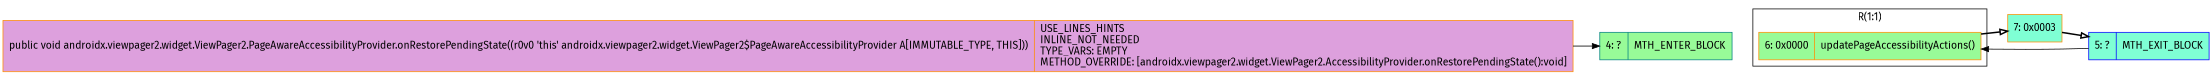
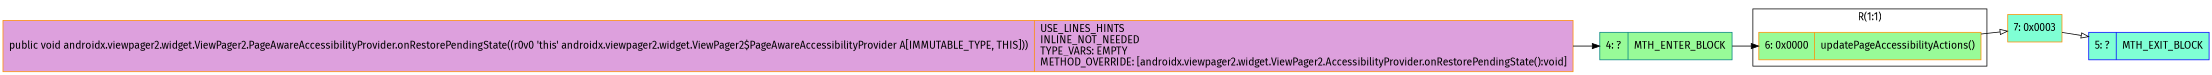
edge "6: 0x0000" -> "7: 0x0003": style bold -> solid
edge "7: 0x0003" -> "5: ?": style bold -> solid
edge "5: ?" -> "6: 0x0000": now "4: ?" -> "6: 0x0000"
